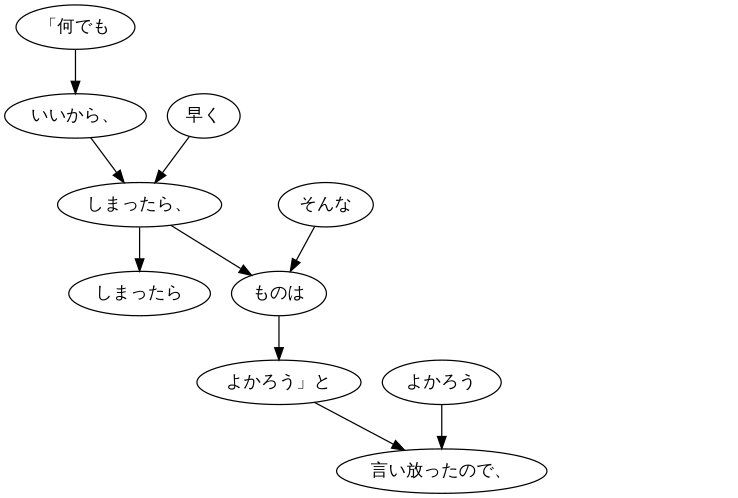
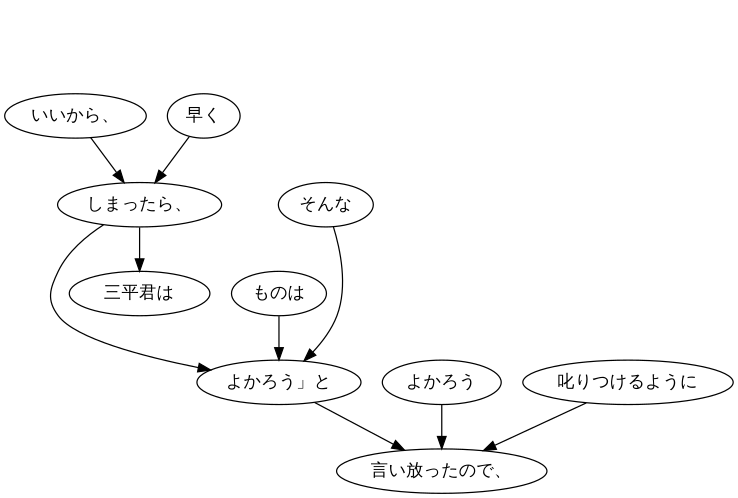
node "「何でも": removed
edge "そんな" -> "ものは": now "そんな" -> "よかろう」と"
edge "しまったら、" -> "ものは": now "しまったら、" -> "よかろう」と"
node "しまったら": label "しまったら" -> "三平君は"
node "叱りつけるように": added
